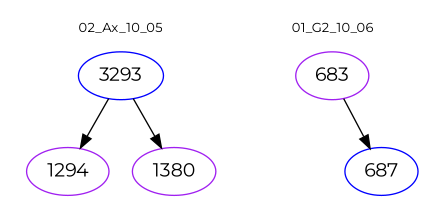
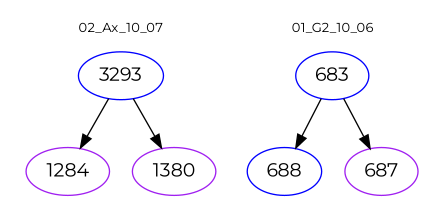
cluster "02_Ax_10_05": label "02_Ax_10_05" -> "02_Ax_10_07"
node "683": color purple -> blue
node "1294": label "1294" -> "1284"
node "688": added
node "687": color blue -> purple
